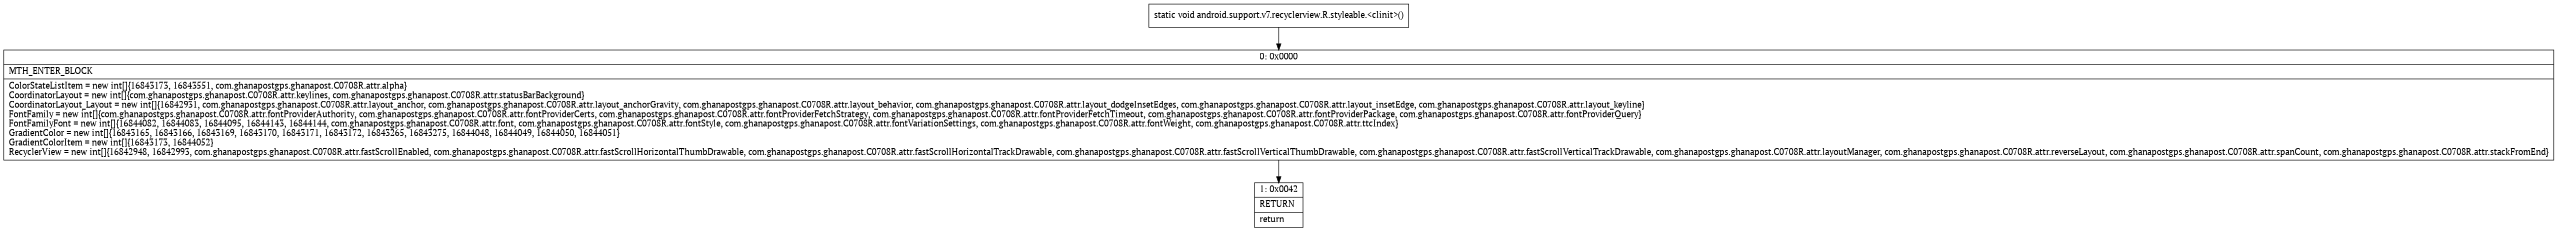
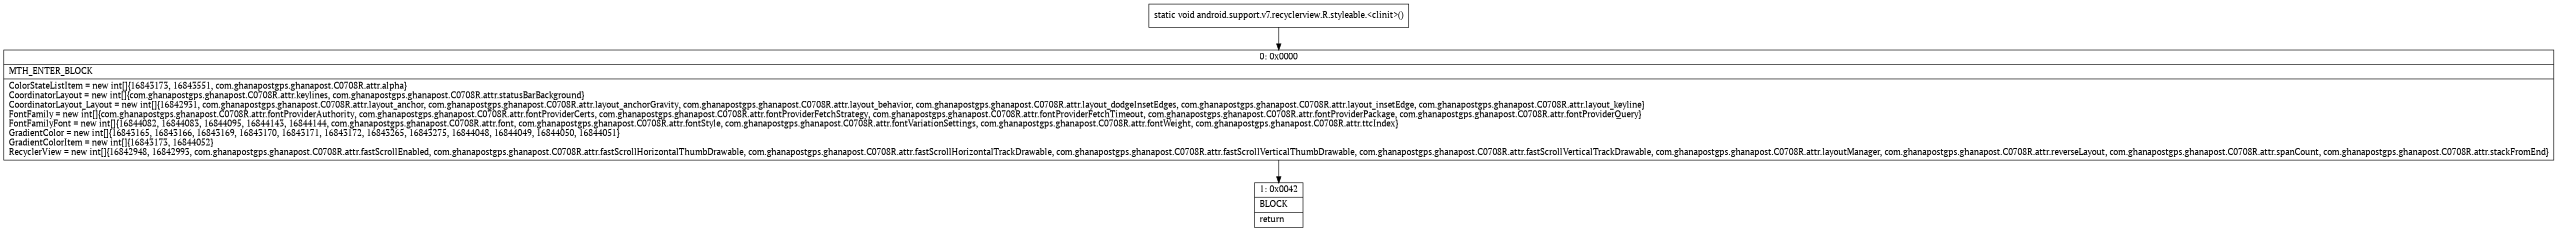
node "1: 0x0042": text "RETURN" -> "BLOCK"
